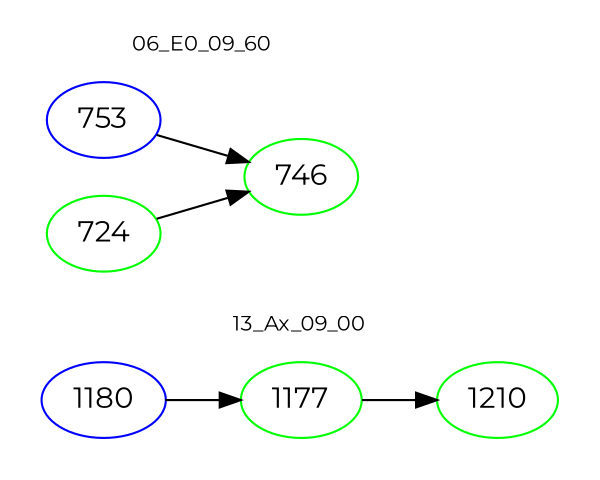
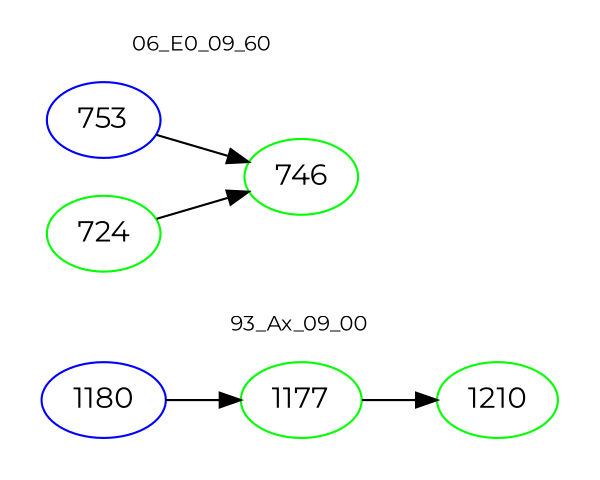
cluster "13_Ax_09_00": label "13_Ax_09_00" -> "93_Ax_09_00"
